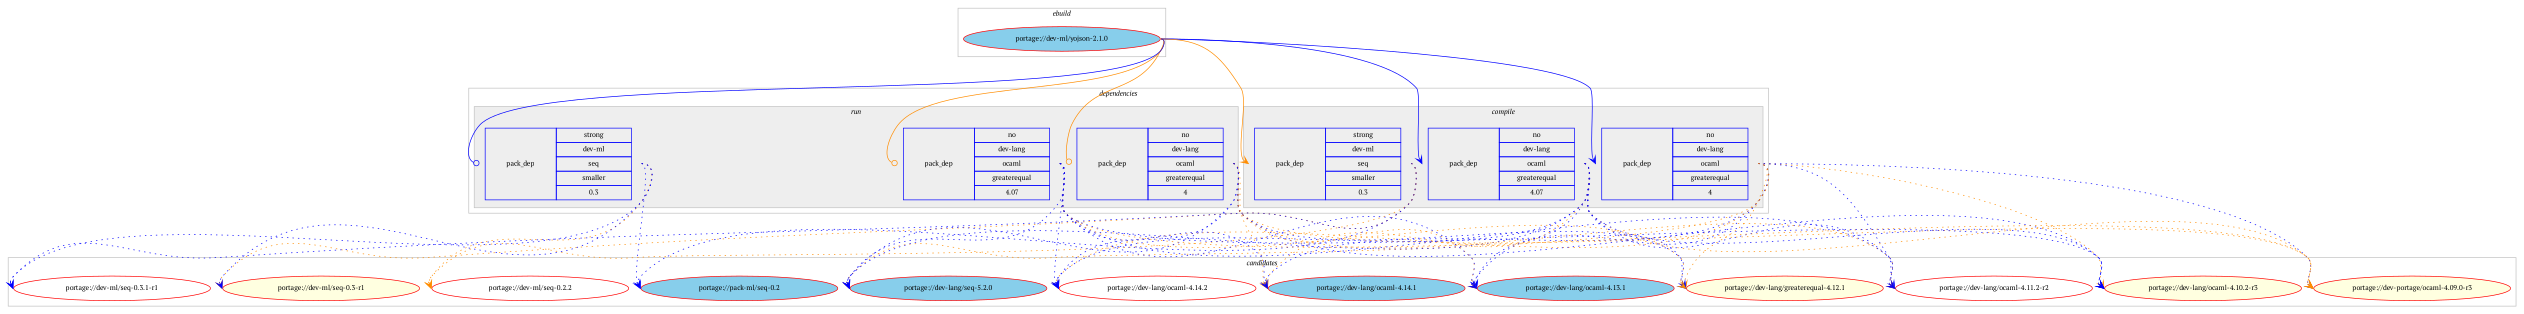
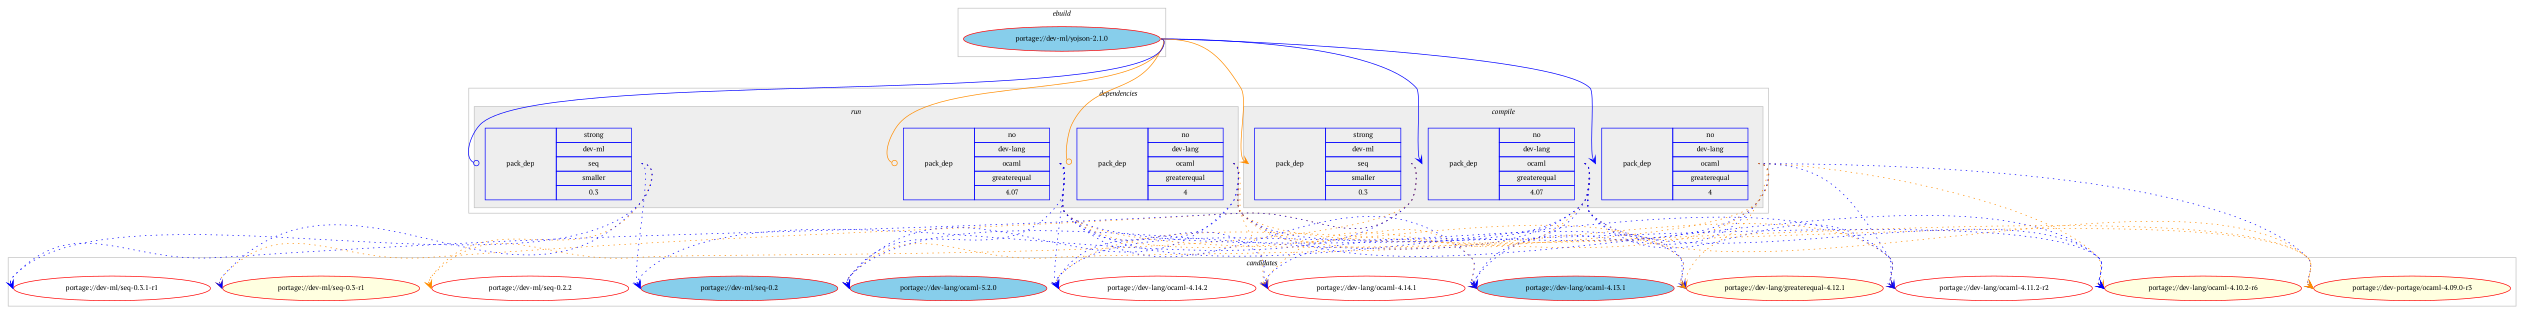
node "portage://pack-ml/seq-0.2": label "portage://pack-ml/seq-0.2" -> "portage://dev-ml/seq-0.2"
node "portage://dev-lang/seq-5.2.0": label "portage://dev-lang/seq-5.2.0" -> "portage://dev-lang/ocaml-5.2.0"
node "portage://dev-lang/ocaml-4.14.1": fillcolor skyblue -> white
node "portage://dev-lang/ocaml-4.10.2-r3": label "portage://dev-lang/ocaml-4.10.2-r3" -> "portage://dev-lang/ocaml-4.10.2-r6"
